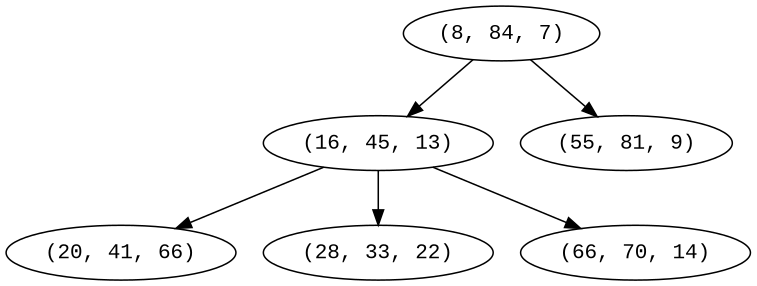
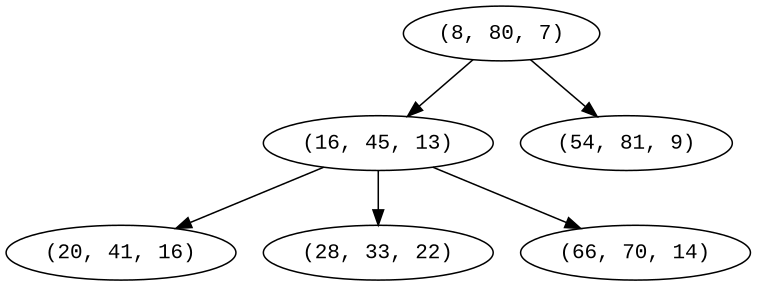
node "(8, 84, 7)": label "(8, 84, 7)" -> "(8, 80, 7)"
node "(55, 81, 9)": label "(55, 81, 9)" -> "(54, 81, 9)"
node "(20, 41, 66)": label "(20, 41, 66)" -> "(20, 41, 16)"
